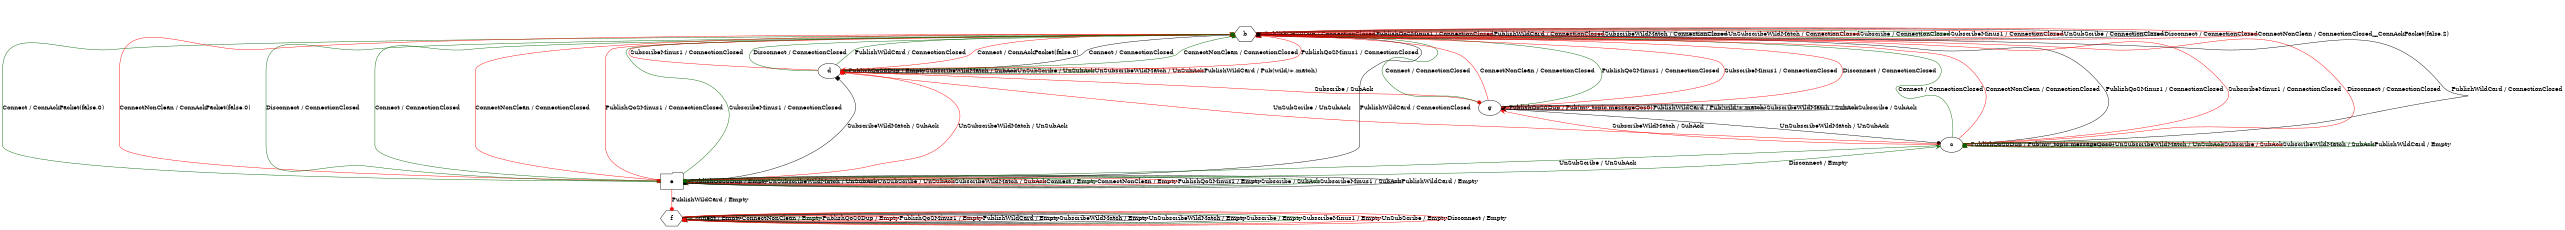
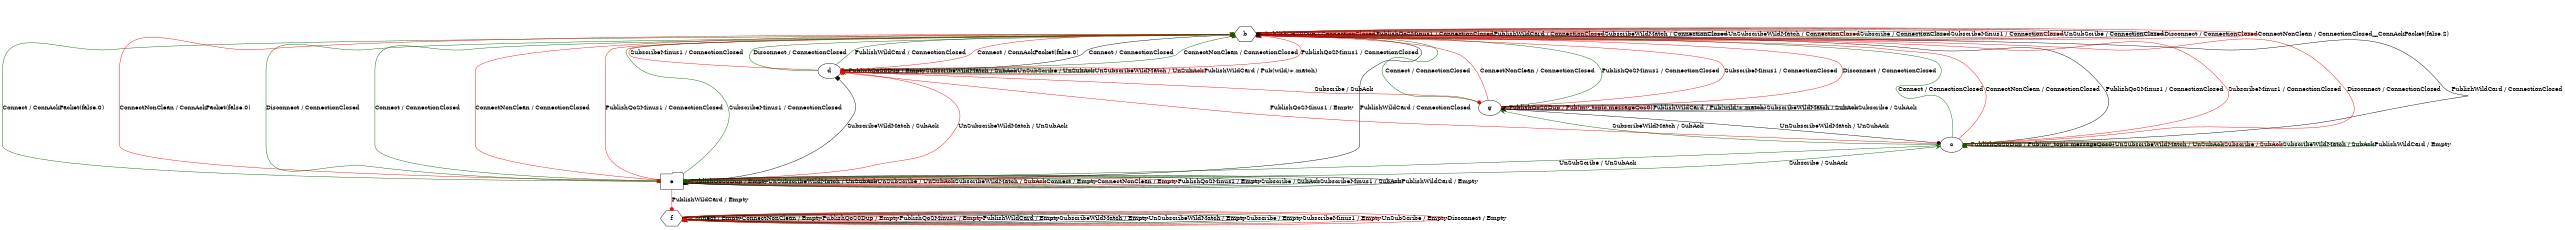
edge "b" -> "d": arrowhead vee -> dot
edge "c" -> "d": label "UnSubScribe / UnSubAck" -> "PublishQoSMinus1 / Empty"
edge "c" -> "g": color red -> darkgreen
edge "e" -> "c": label "Disconnect / Empty" -> "Subscribe / SubAck"
